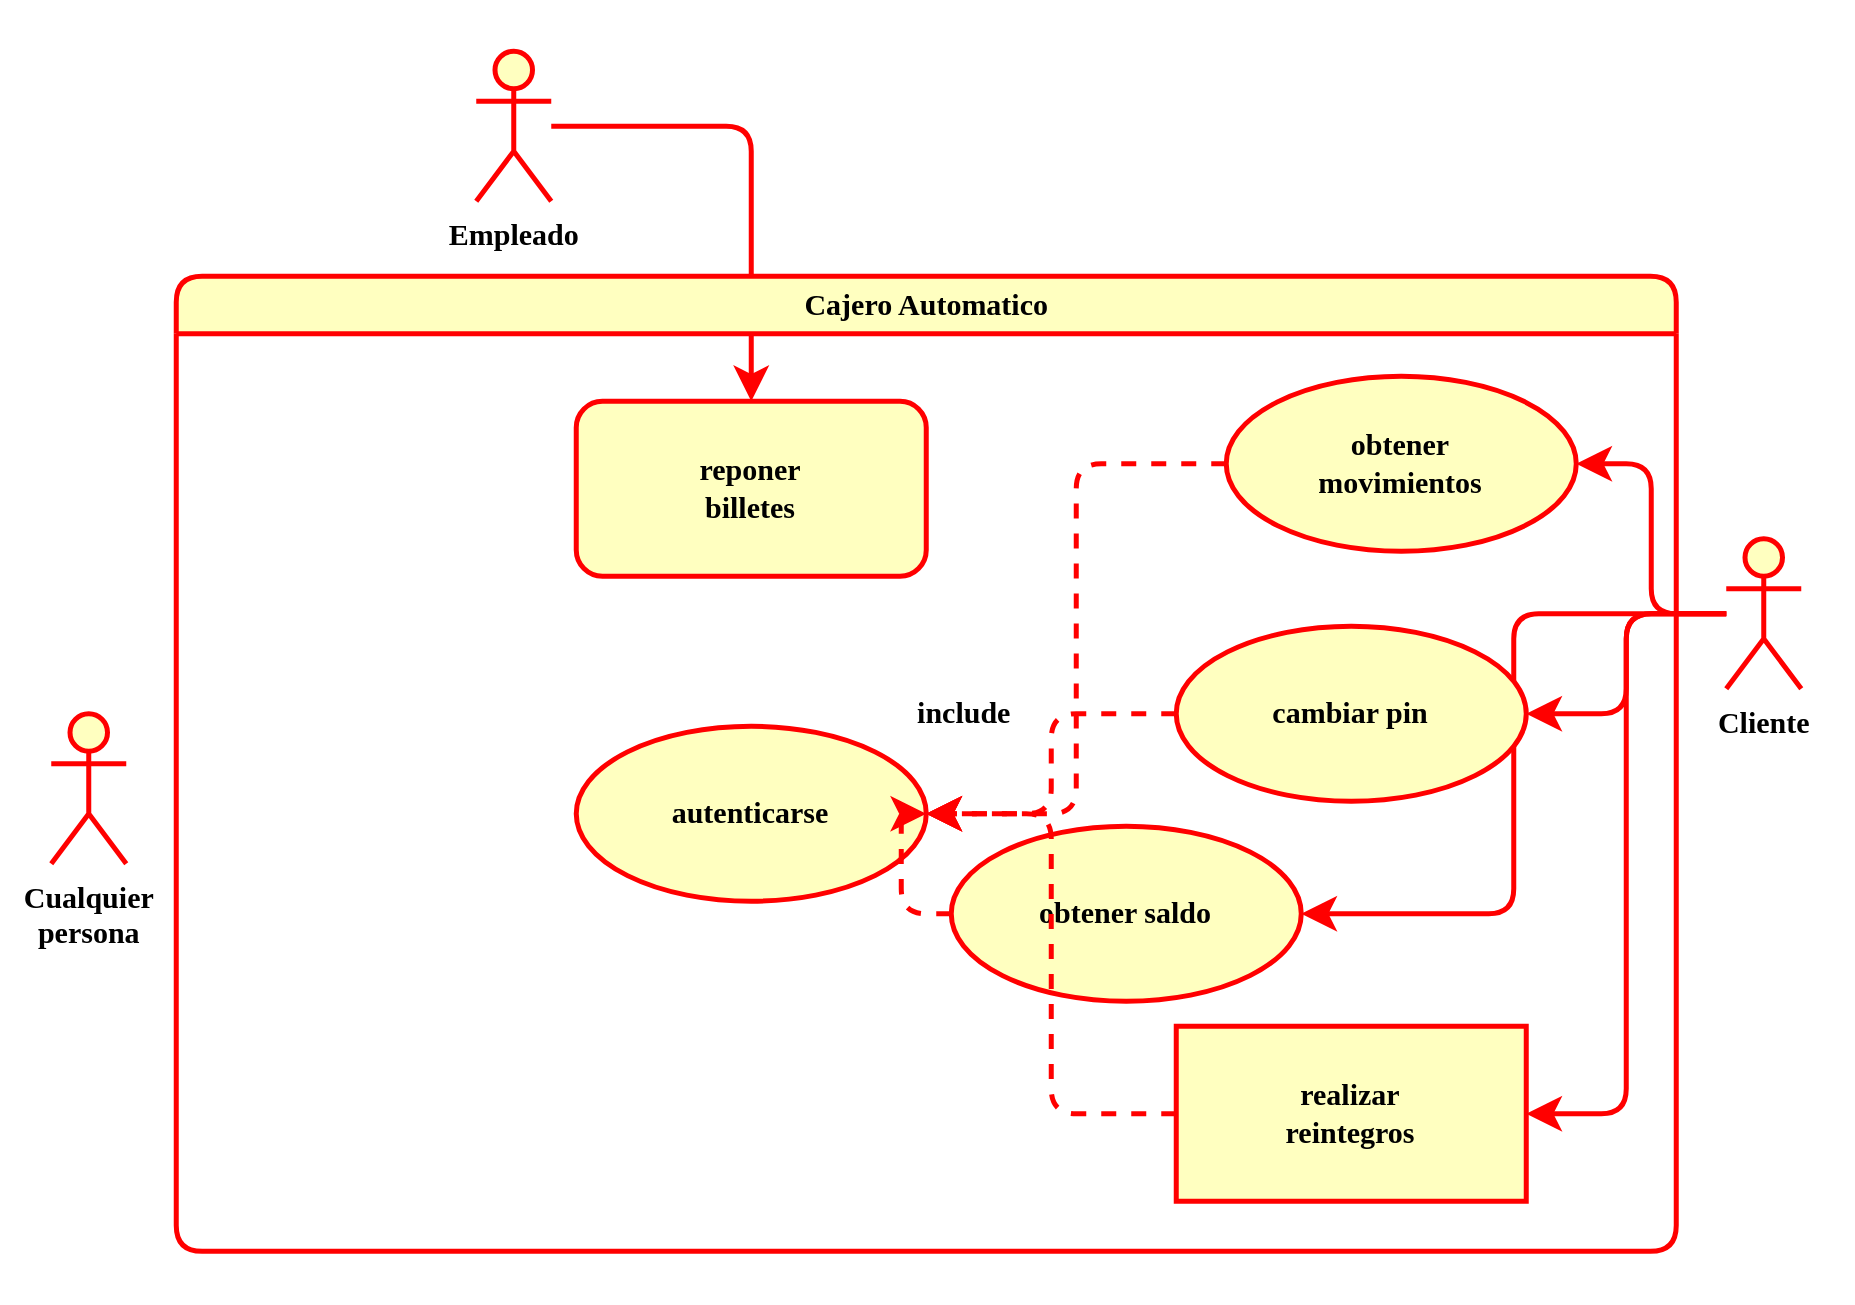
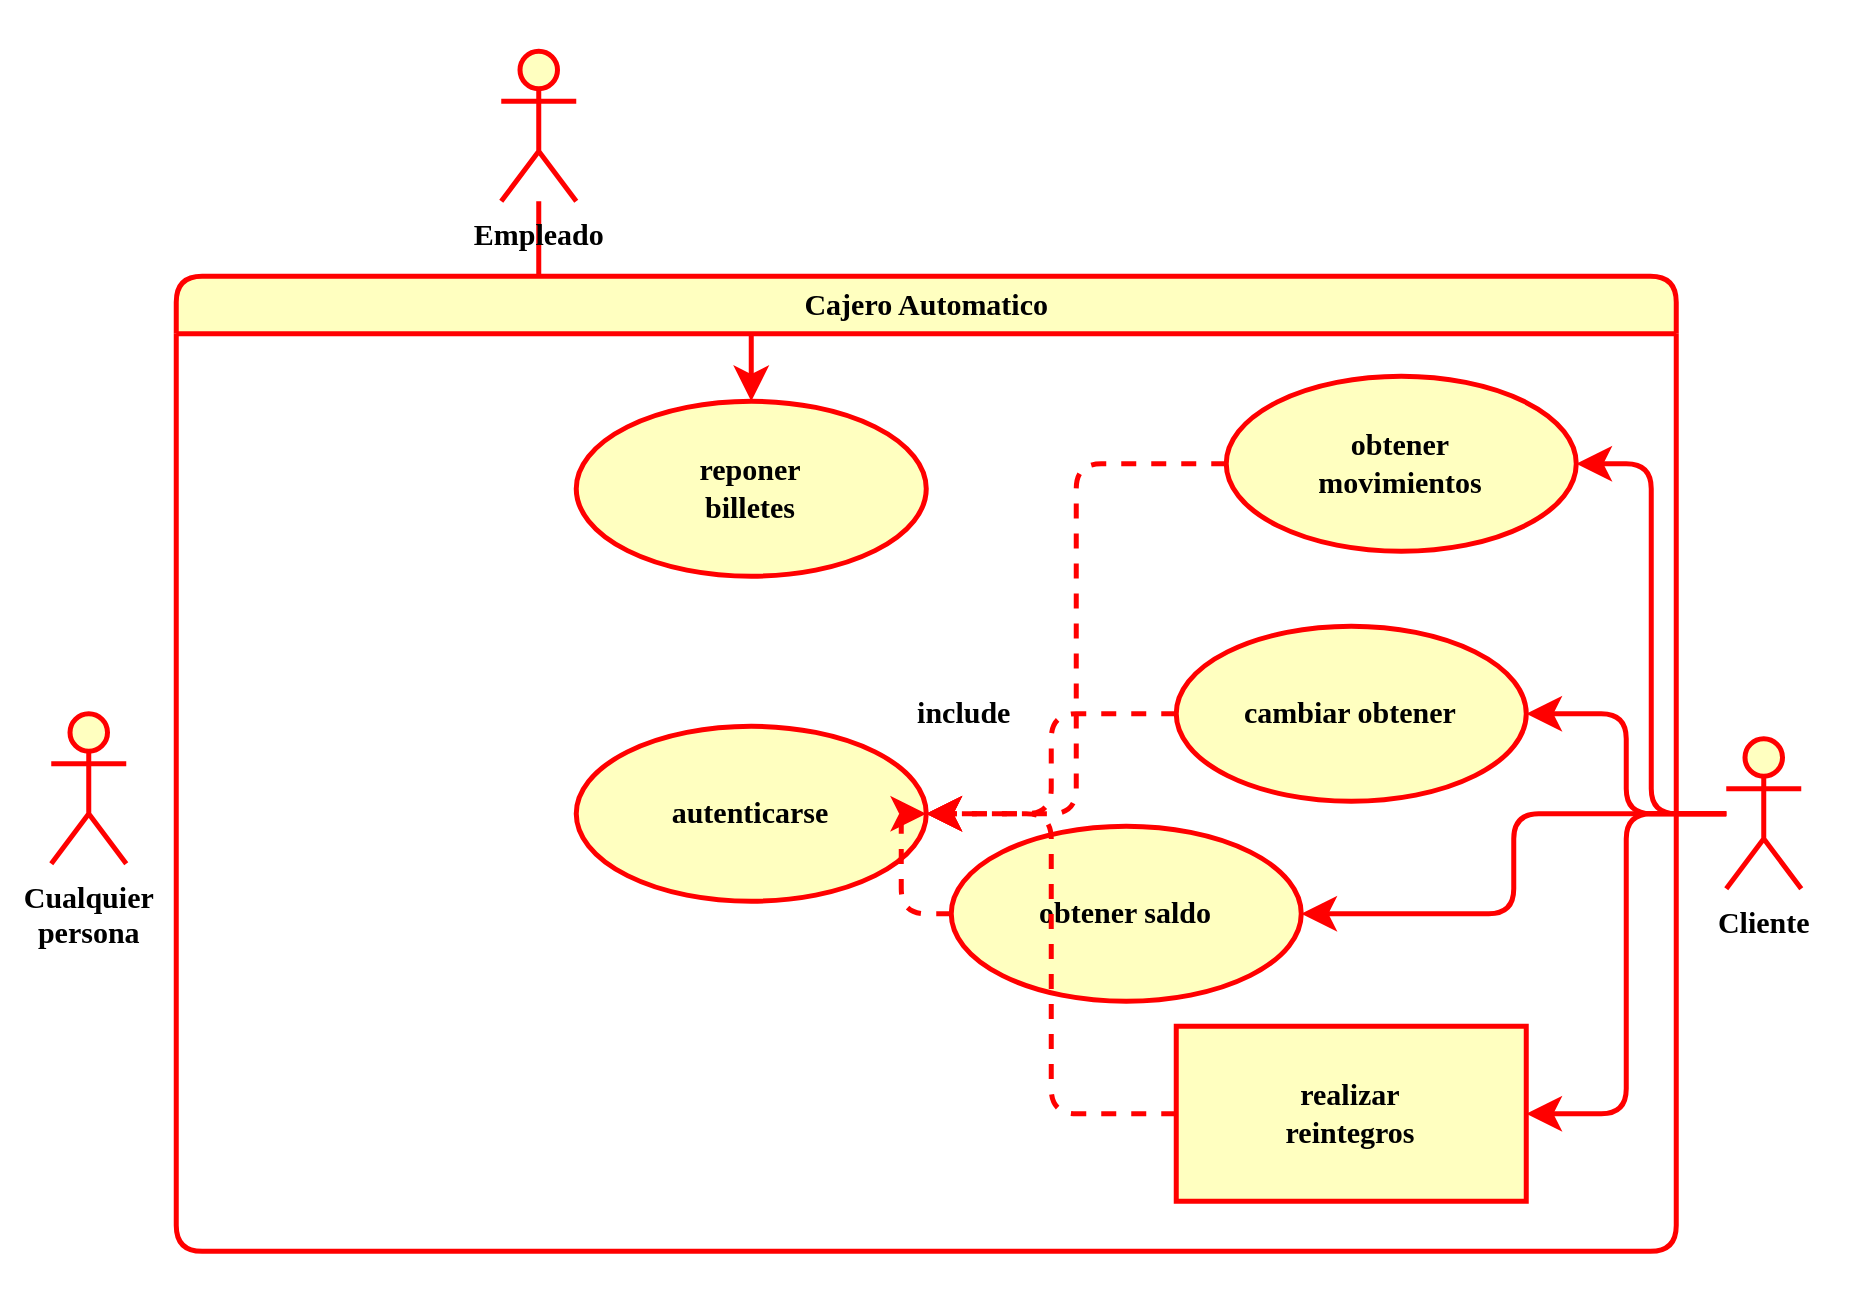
node "Empleado": moved (514, 126) -> (539, 126)
node "reponer billetes": shape rounded rectangle -> ellipse
node "Cliente": moved (1764, 614) -> (1764, 814)
node "cambiar pin": label "cambiar pin" -> "cambiar obtener"
